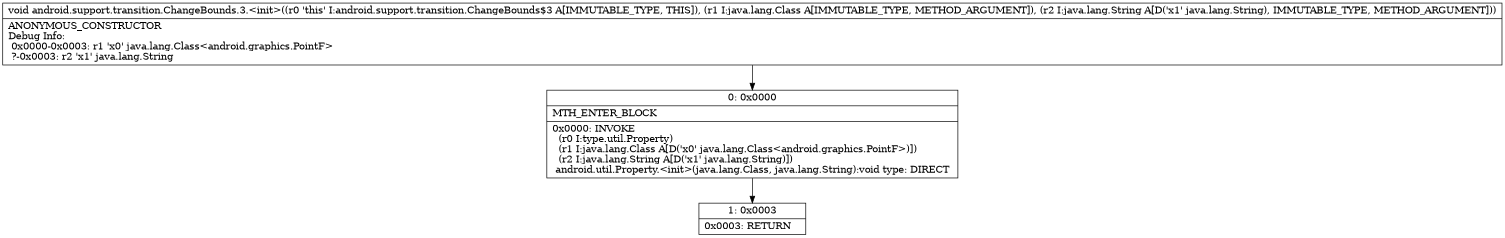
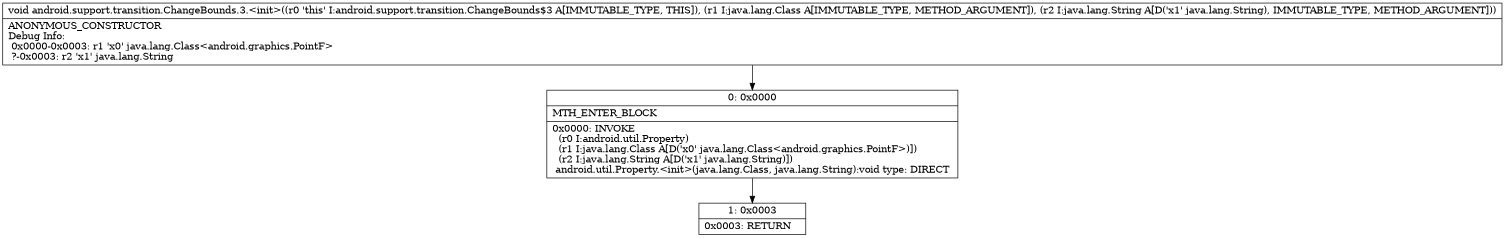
node "0: 0x0000": text "(r0 I:type.util.Property)" -> "(r0 I:android.util.Property)"
